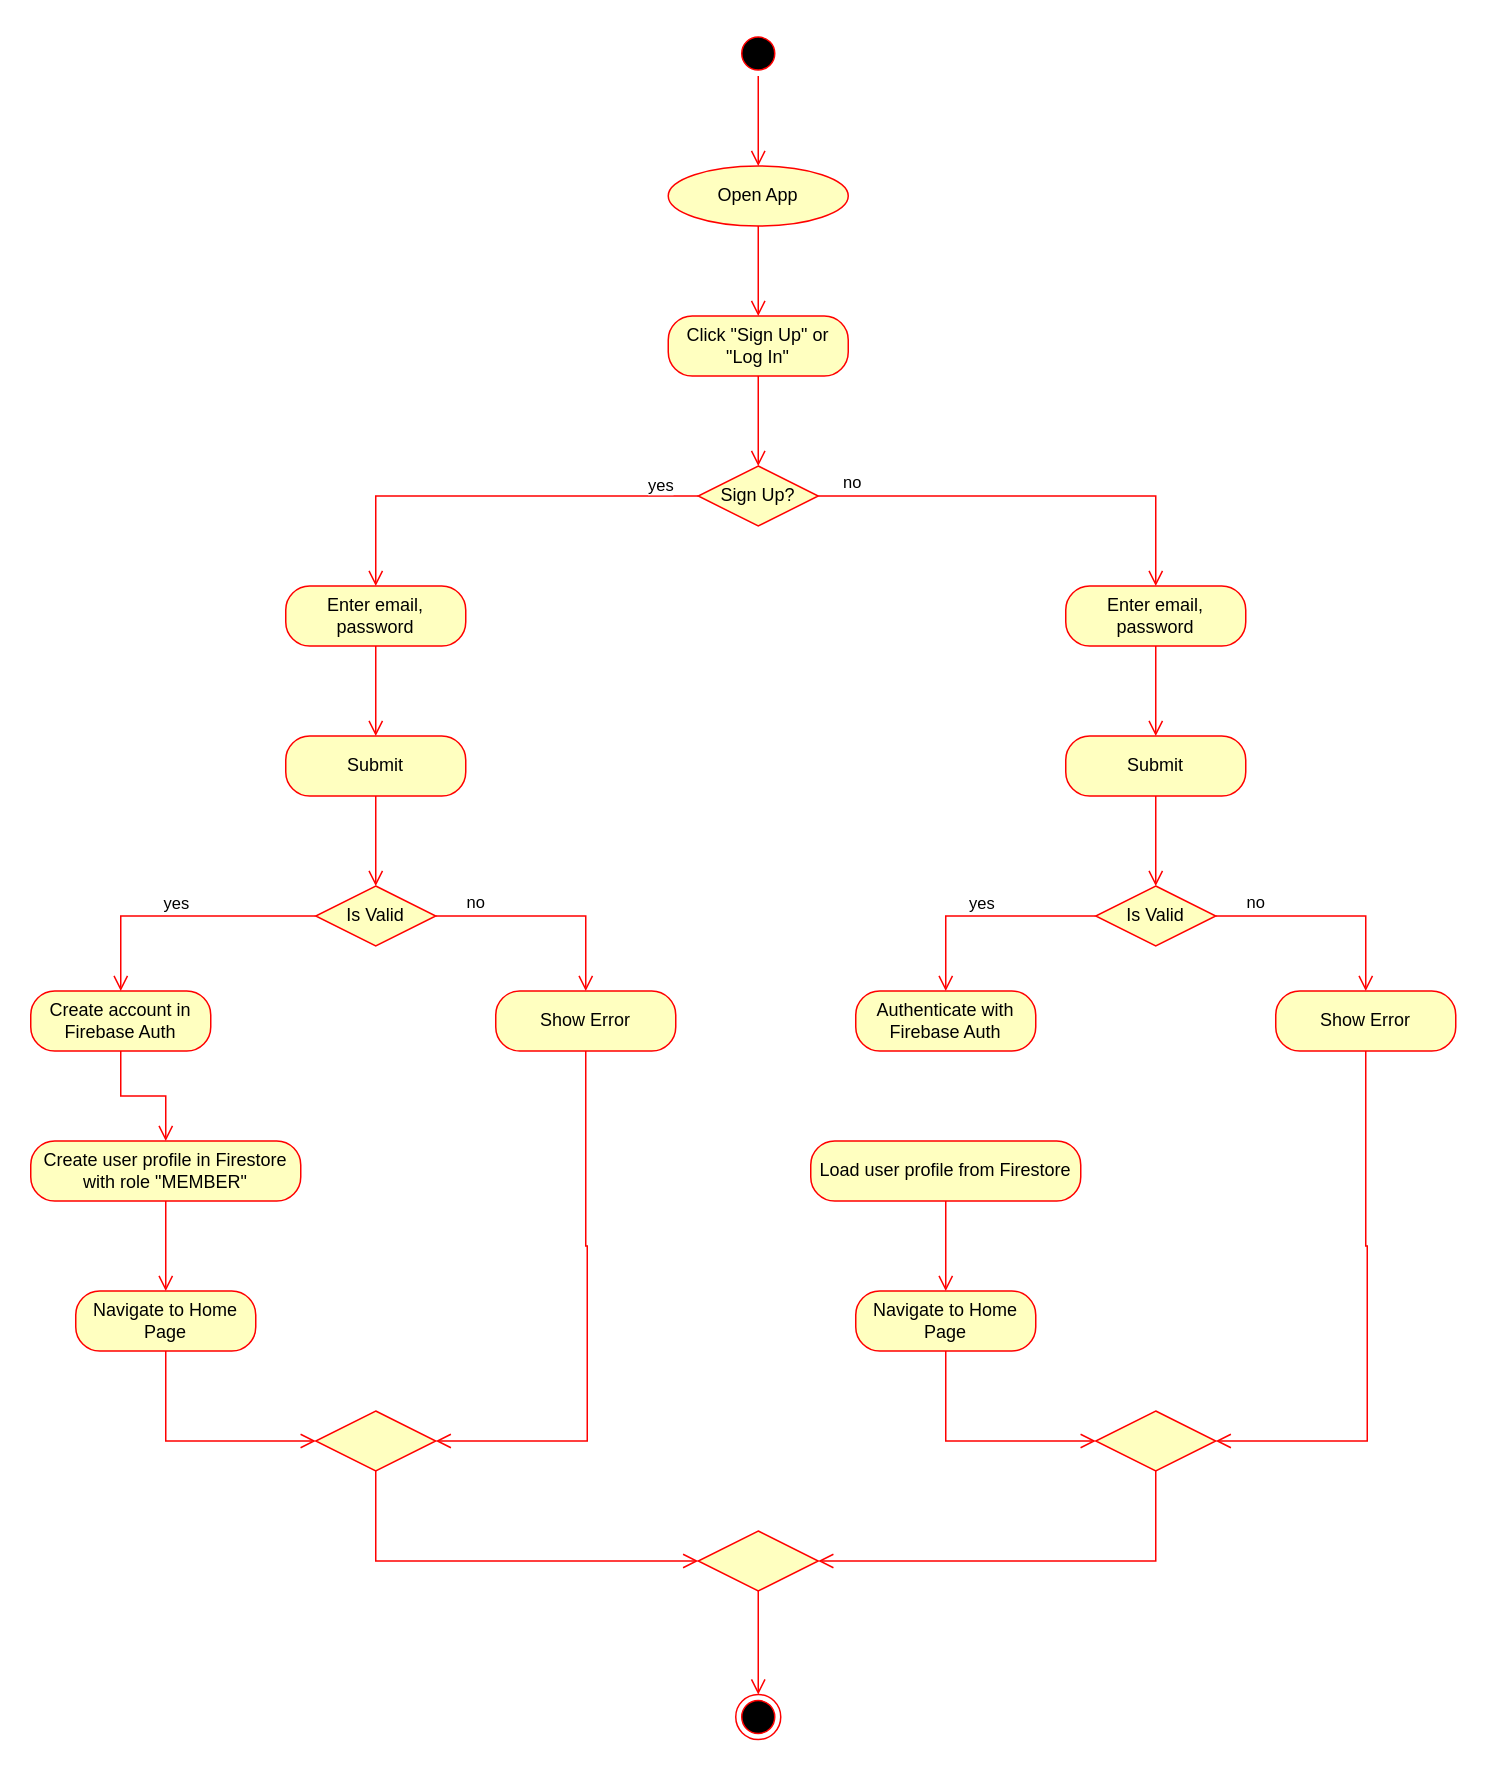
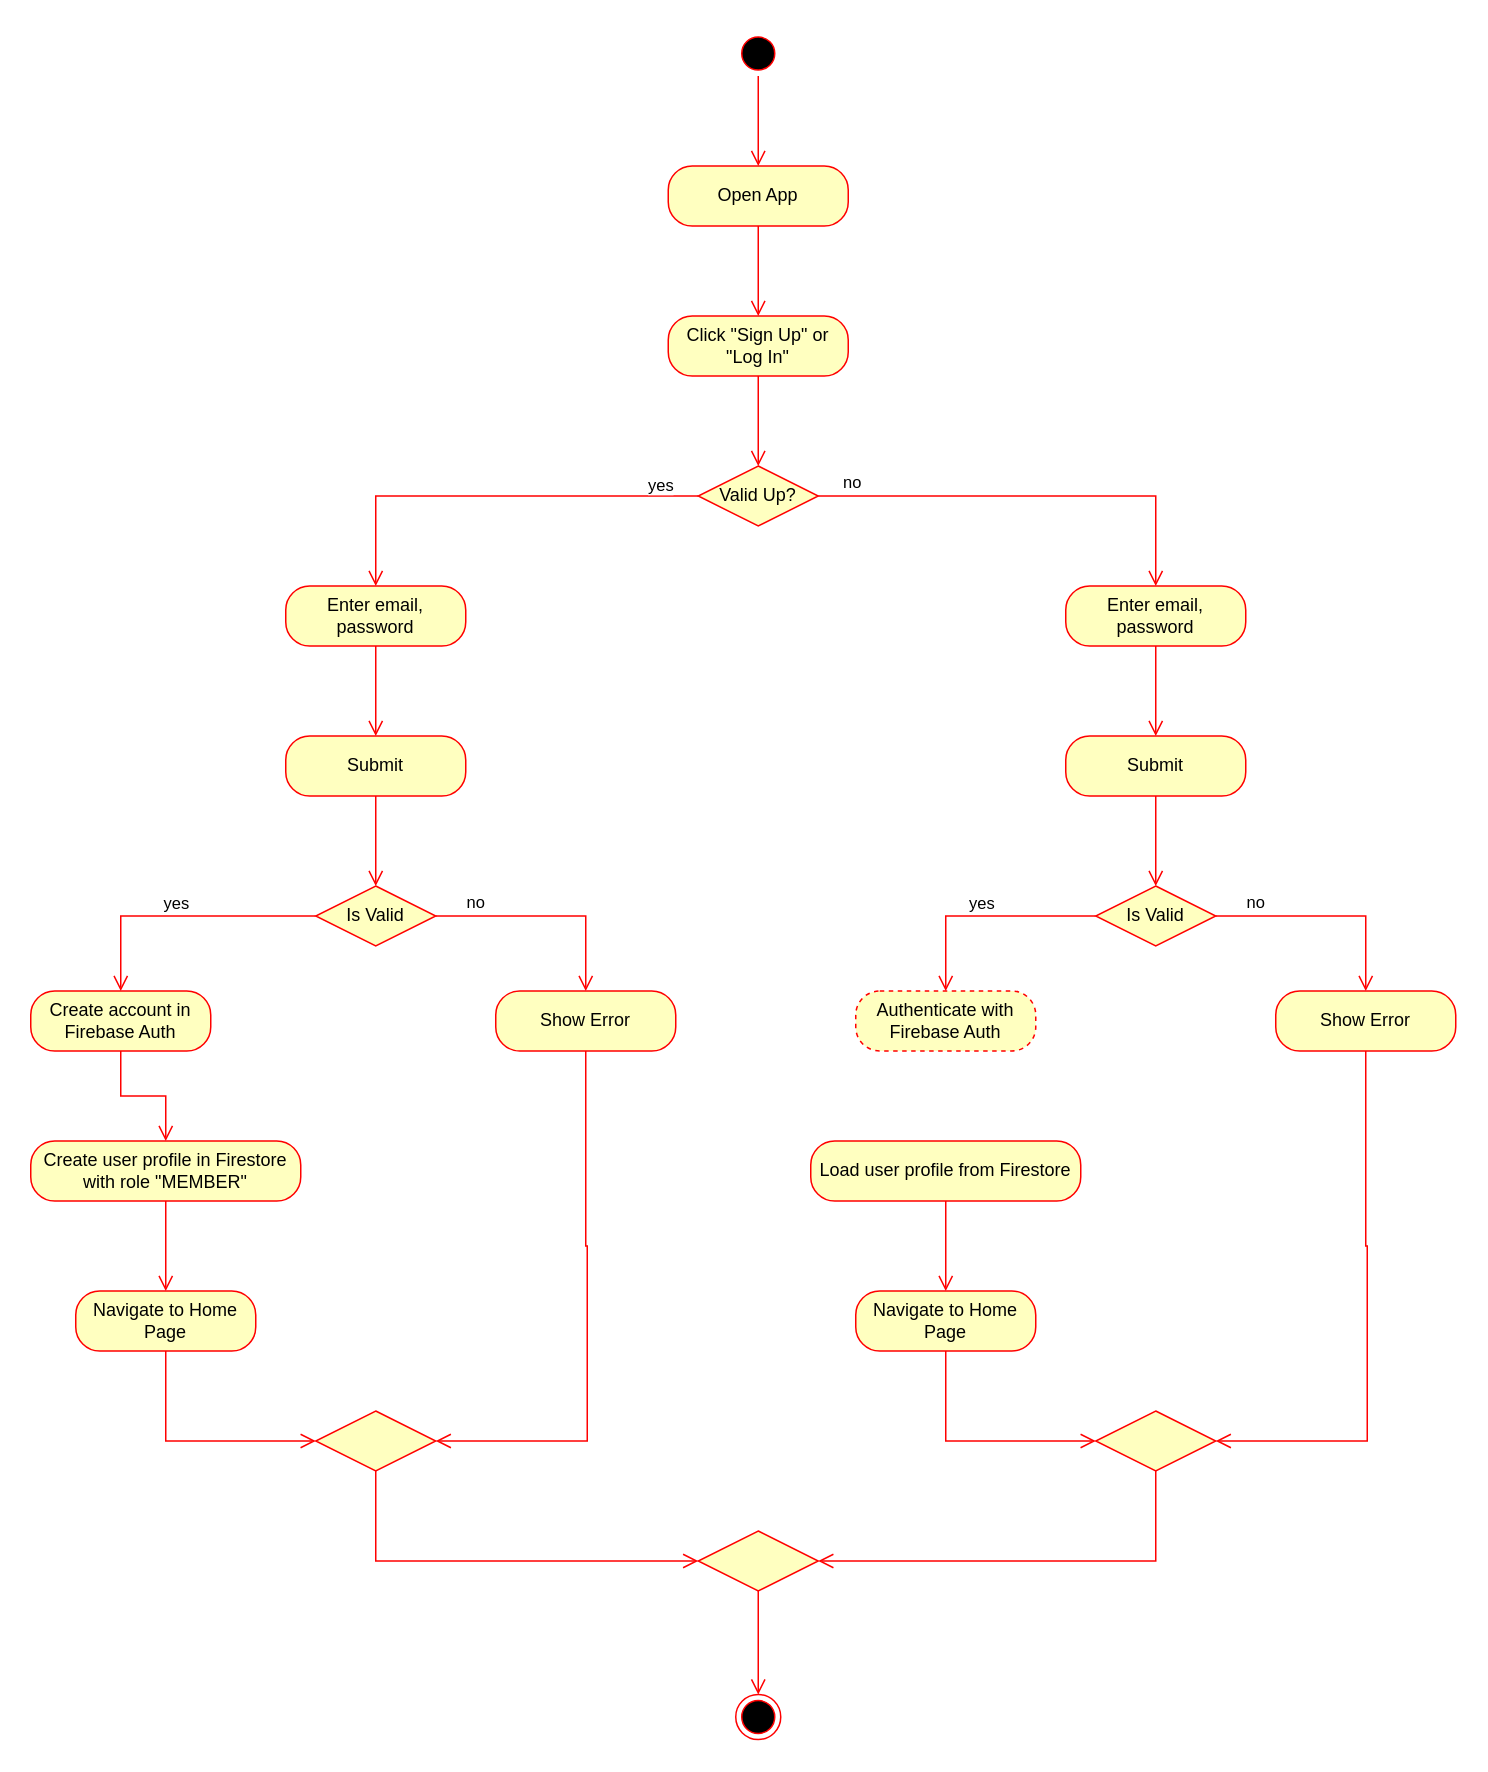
node "Open App": shape ellipse -> rounded rectangle
node "Sign Up?": label "Sign Up?" -> "Valid Up?"
node "Authenticate with Firebase Auth": style solid -> dashed
